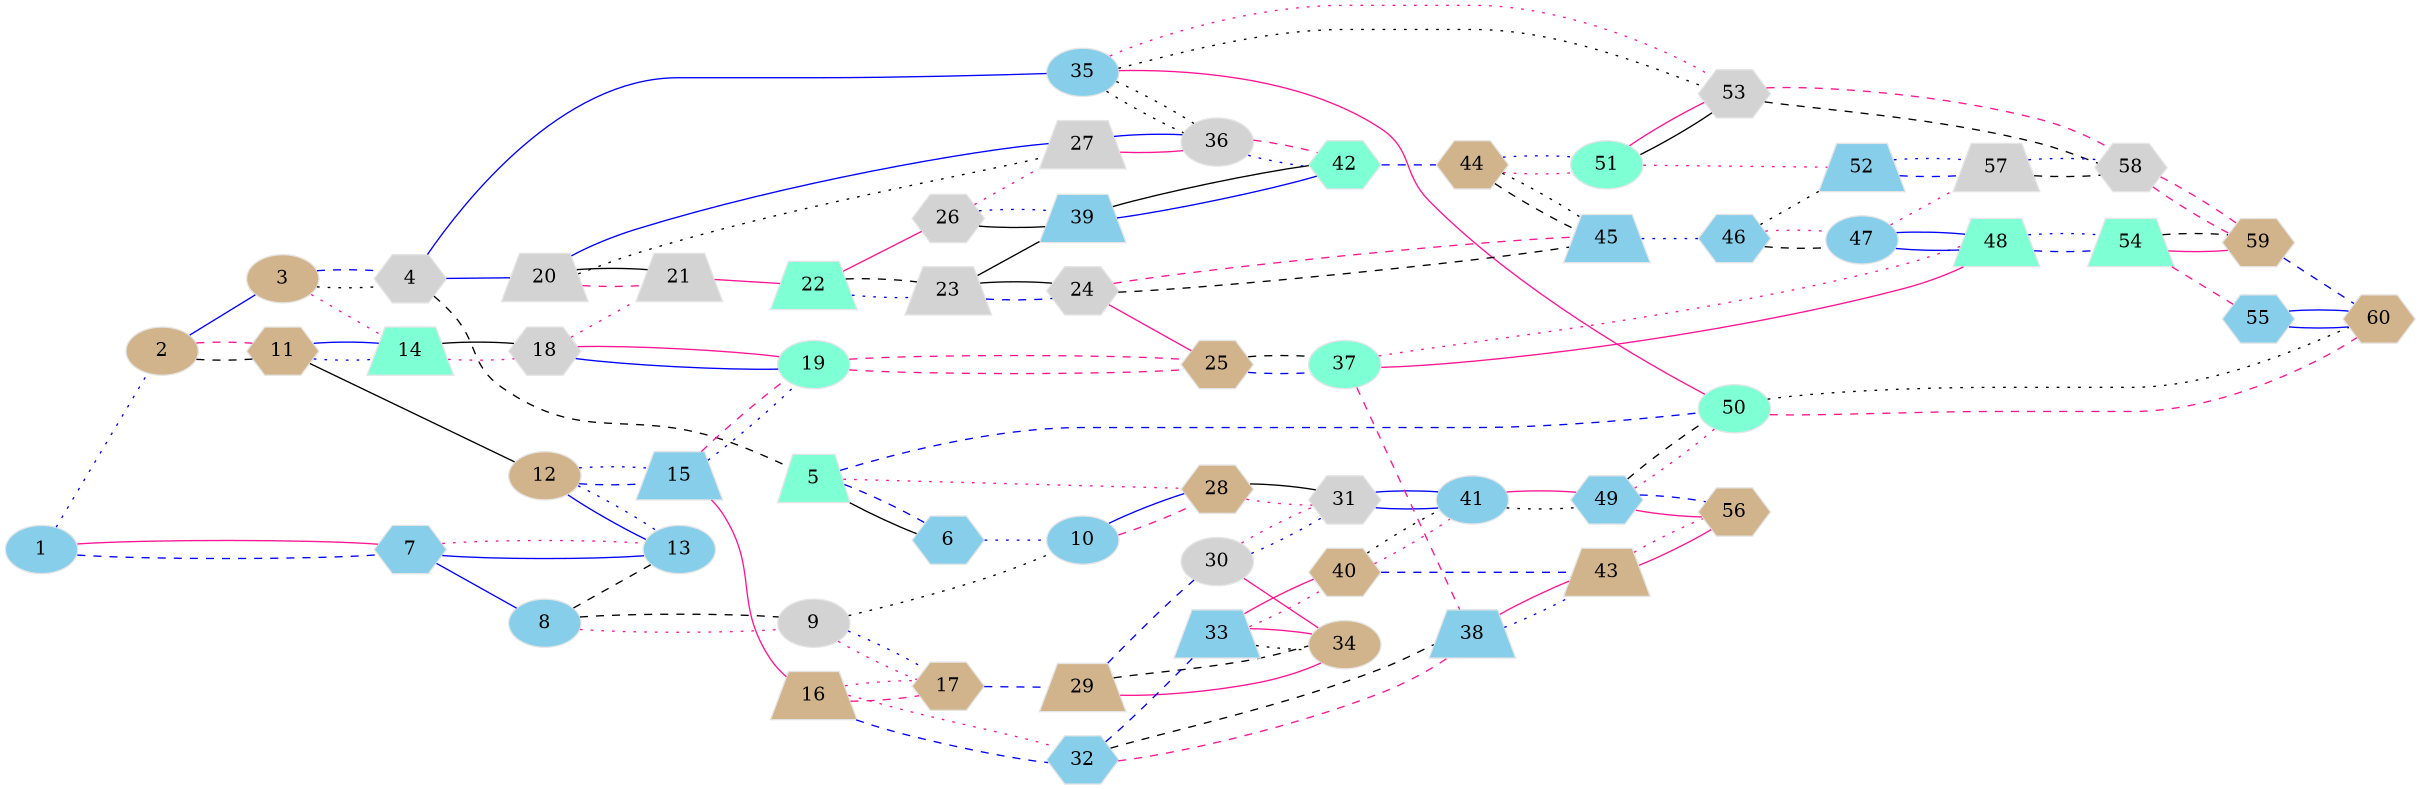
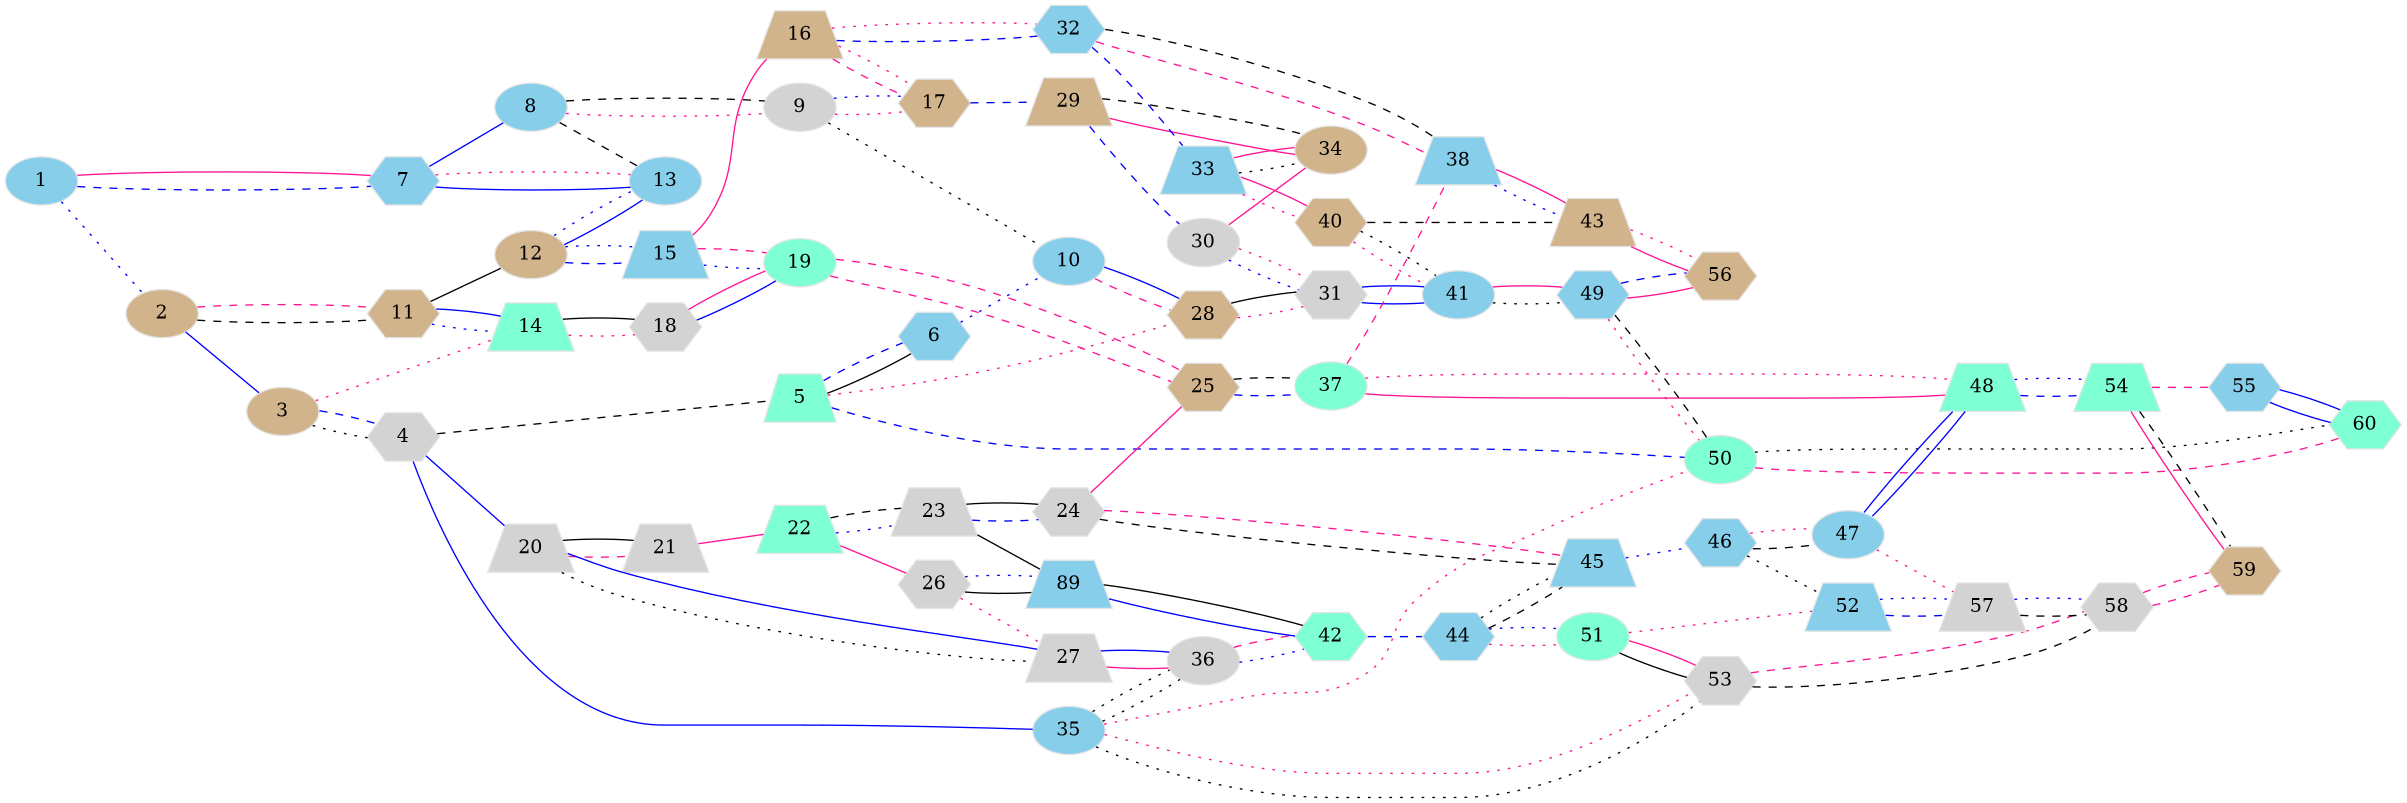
node "44": fillcolor tan -> skyblue
edge "35" -- "50": style solid -> dotted
node "39": label "39" -> "89"
edge "59" -- "60": removed
edge "21" -- "18": removed
node "60": fillcolor tan -> aquamarine
edge "40" -- "43": color blue -> black
